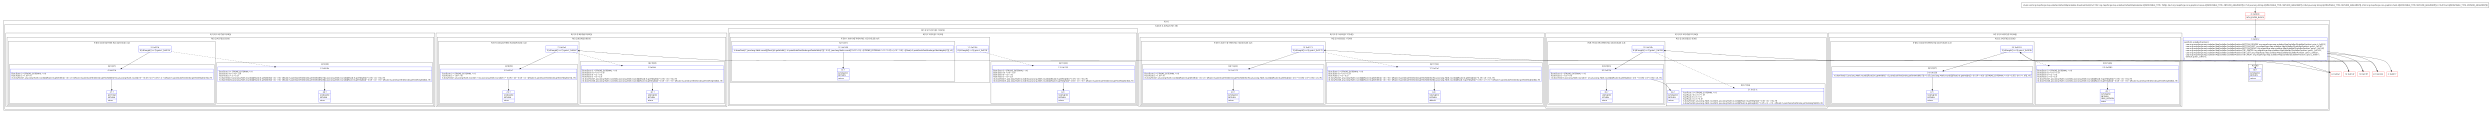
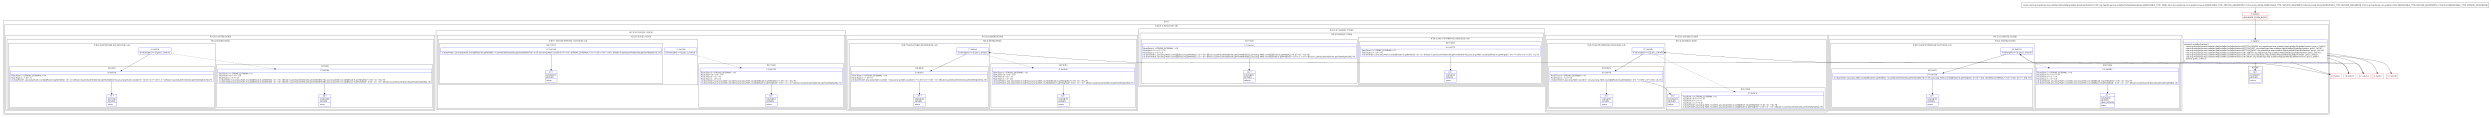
node "0: 0x0000": text "MTH_ENTER_BLOCK" -> "ARGUMENT_ENTER_BLOCK"
node "15: 0x0173": removed
